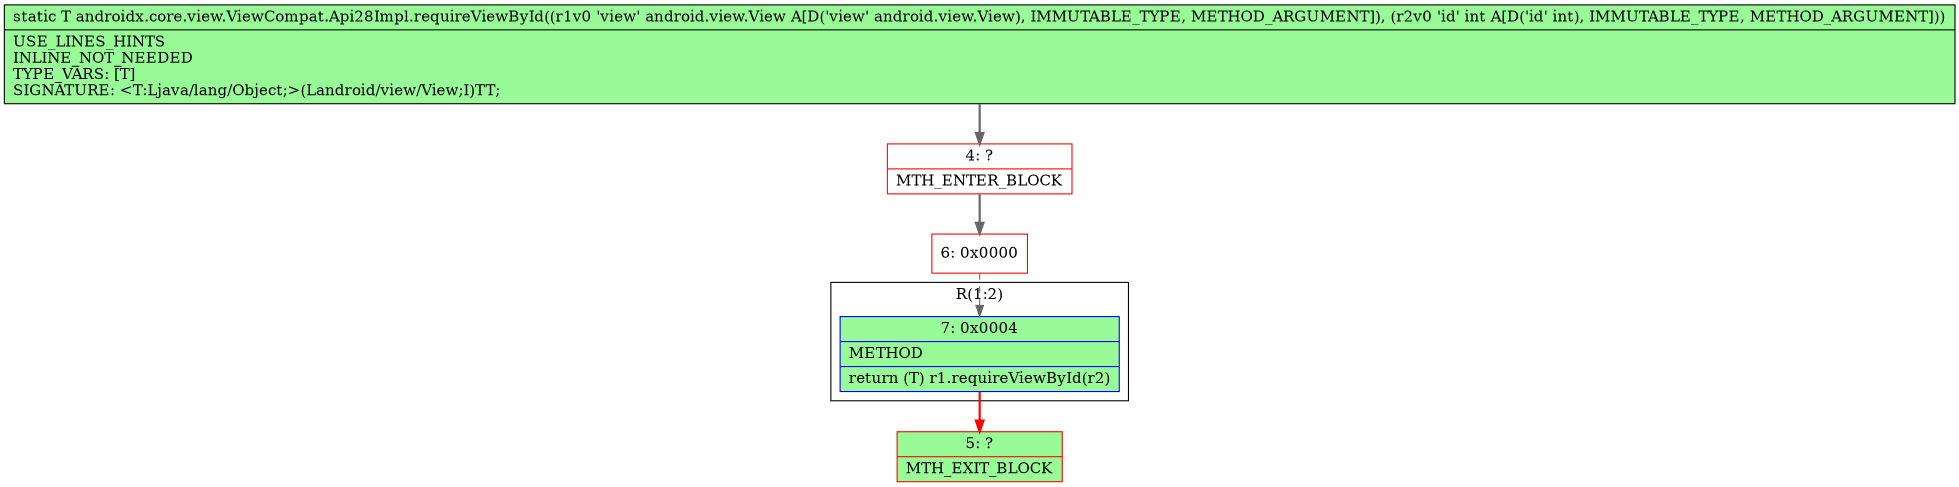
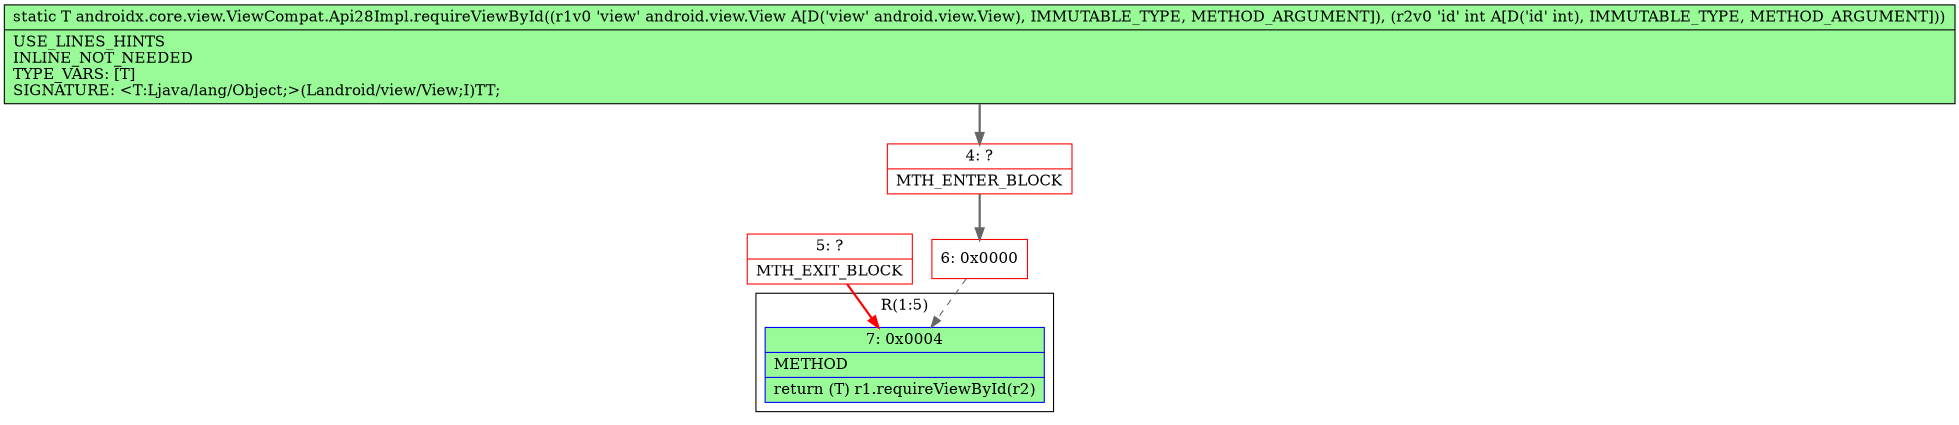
cluster "R(1:2)": label "R(1:2)" -> "R(1:5)"
edge "7: 0x0004" -> "5: ?": reversed
node "5: ?": fillcolor palegreen -> white
